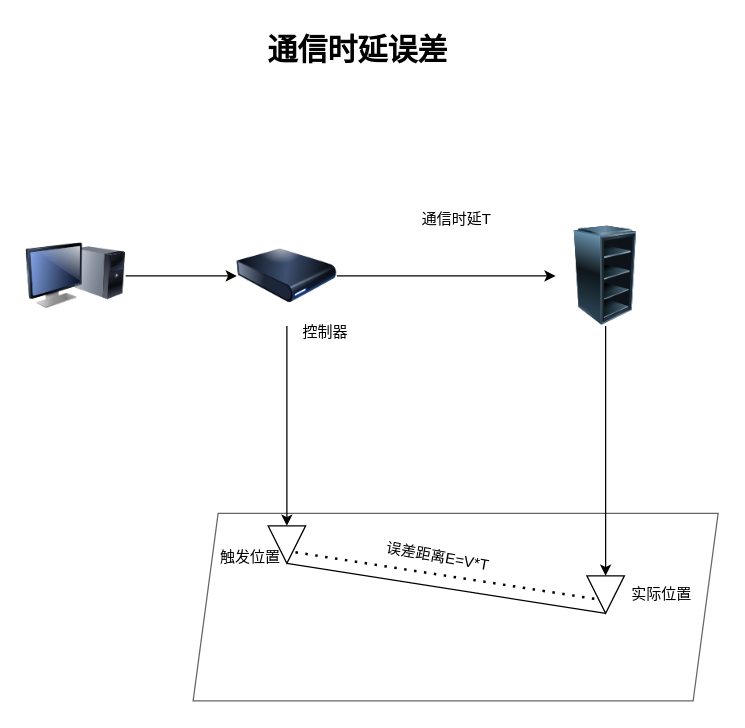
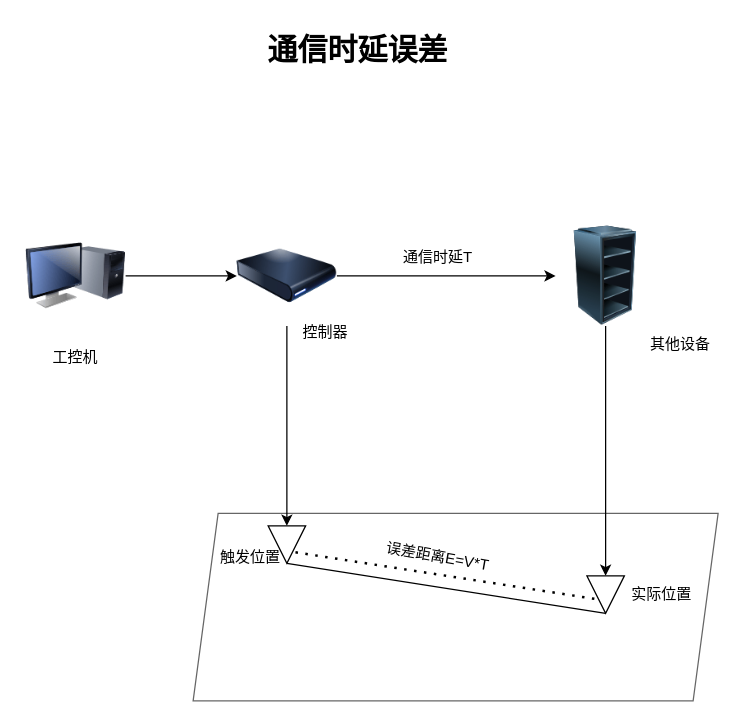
node "通信时延T": moved (457, 219) -> (438, 257)
node "其他设备": added
node "工控机": added
